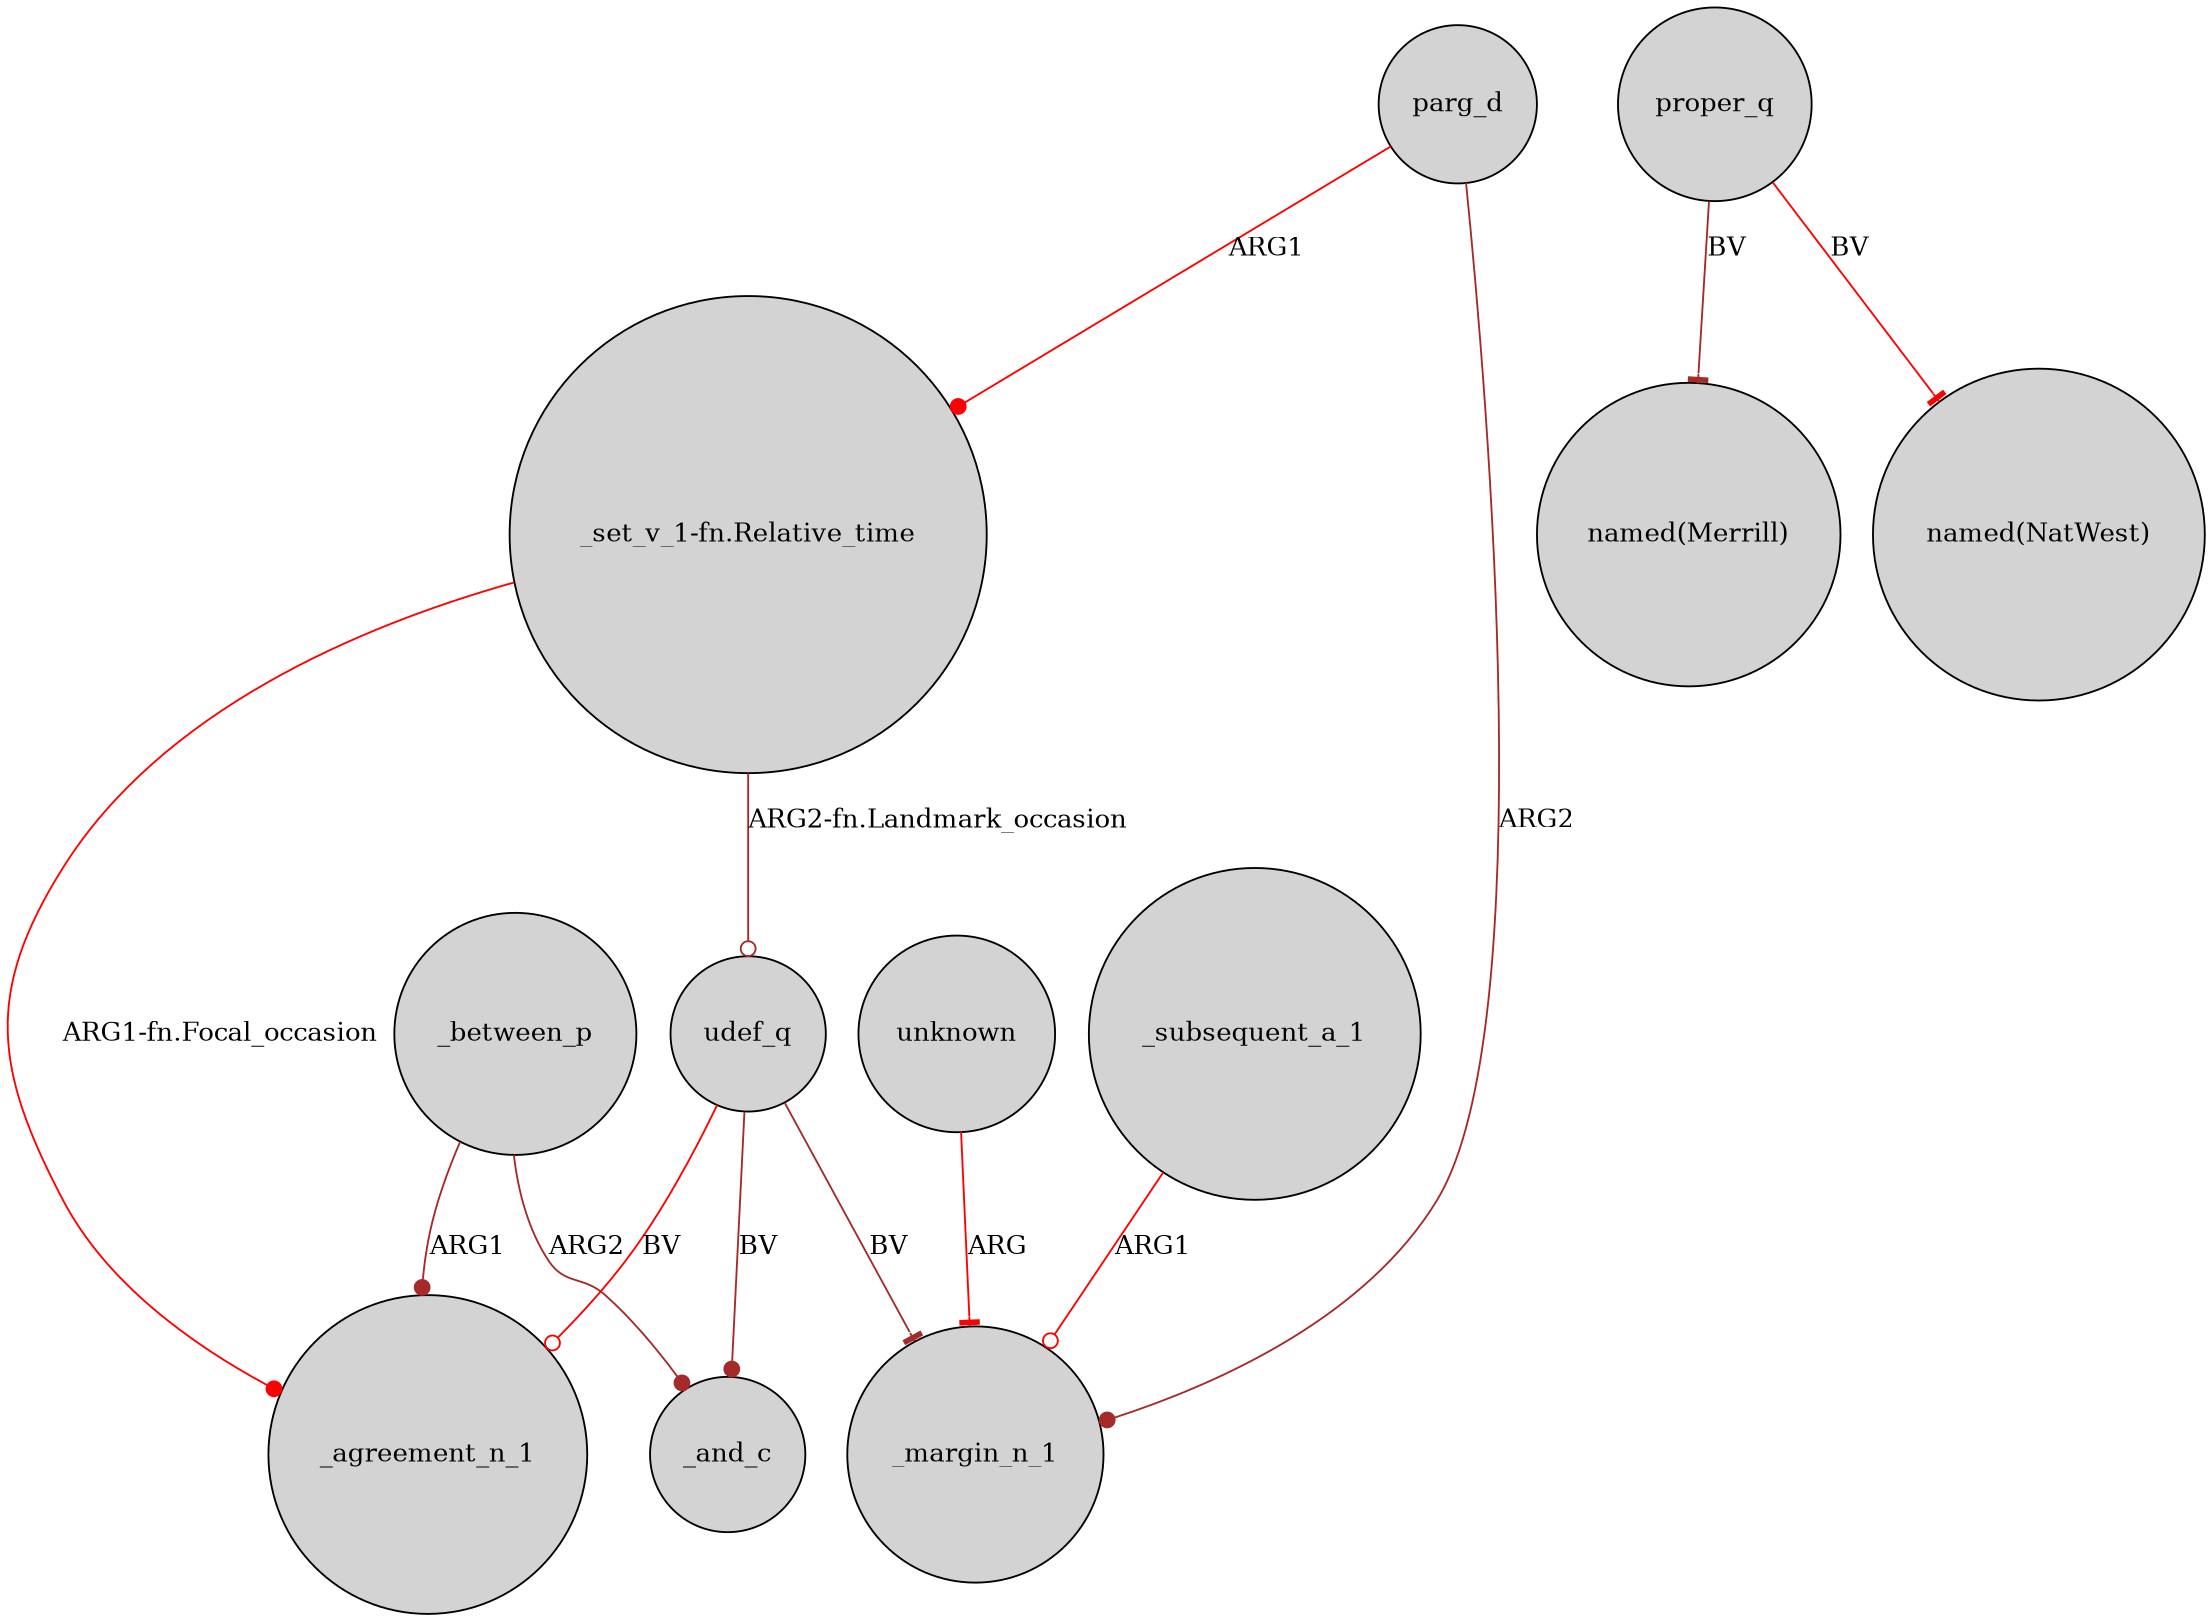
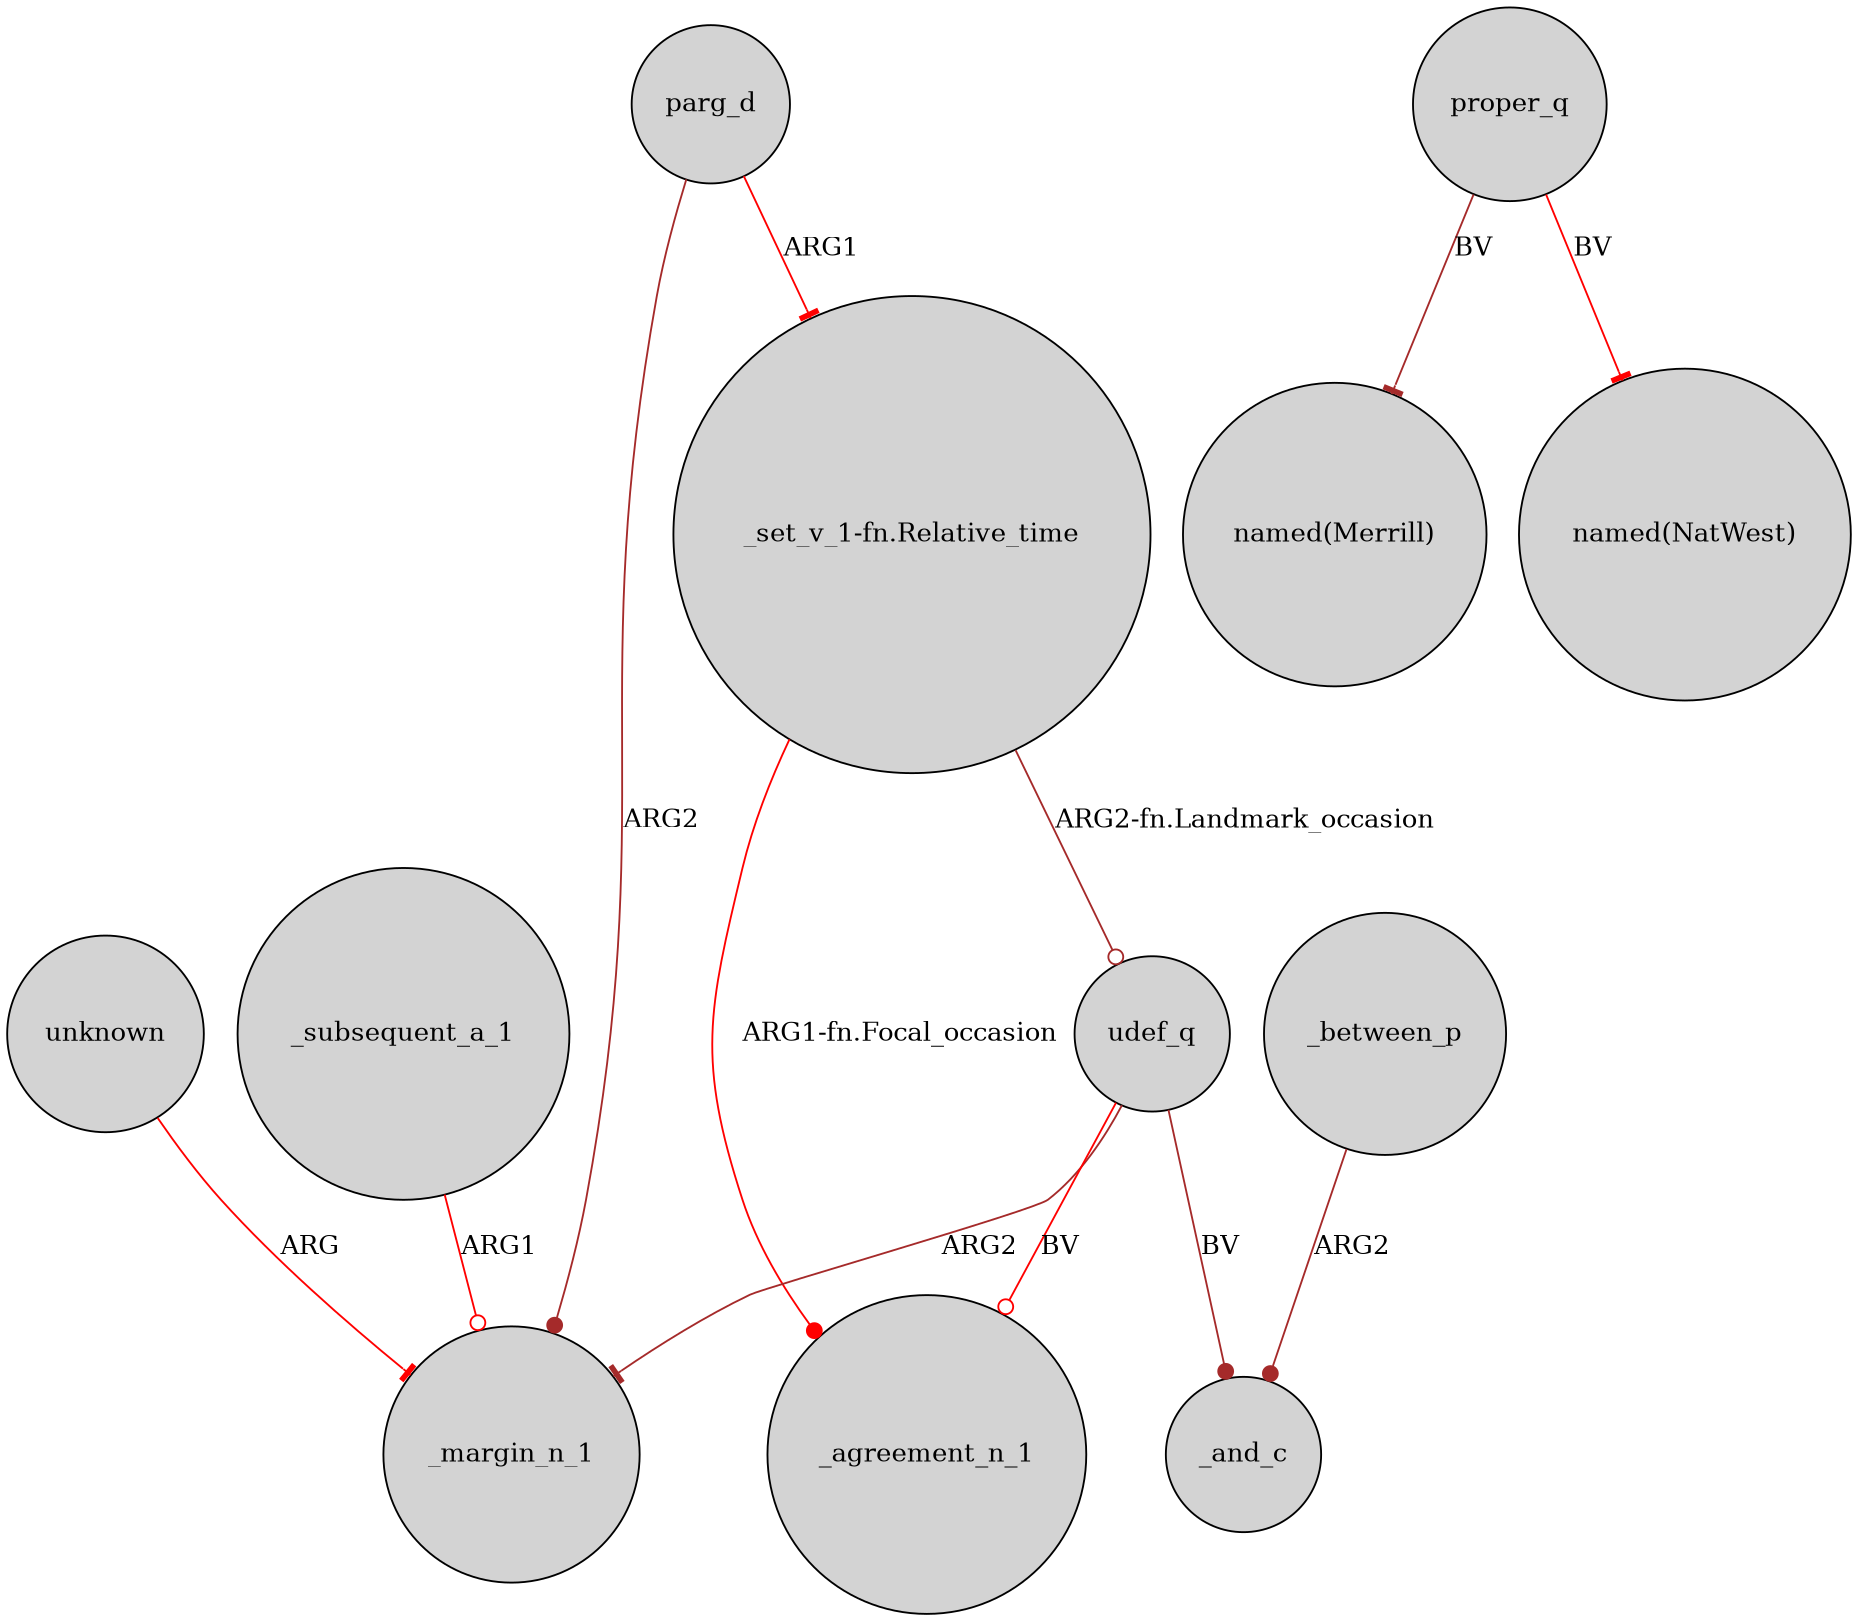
edge "parg_d" -> "_set_v_1-fn.Relative_time": arrowhead dot -> tee
edge "_between_p" -> "_agreement_n_1": removed, label "ARG1"
edge "udef_q" -> "_margin_n_1": label "BV" -> "ARG2"
